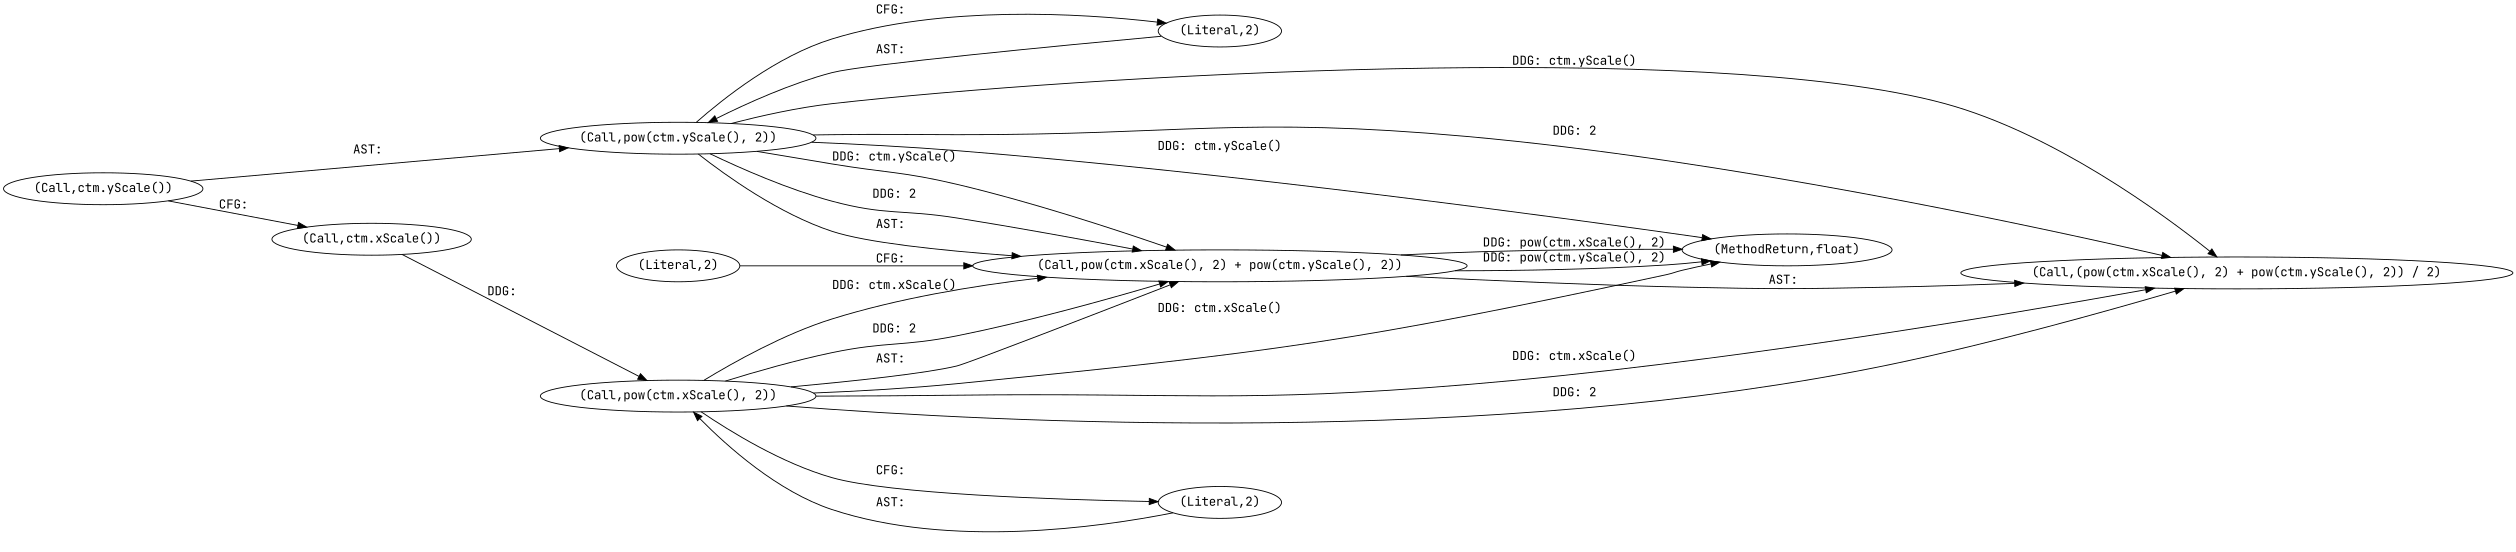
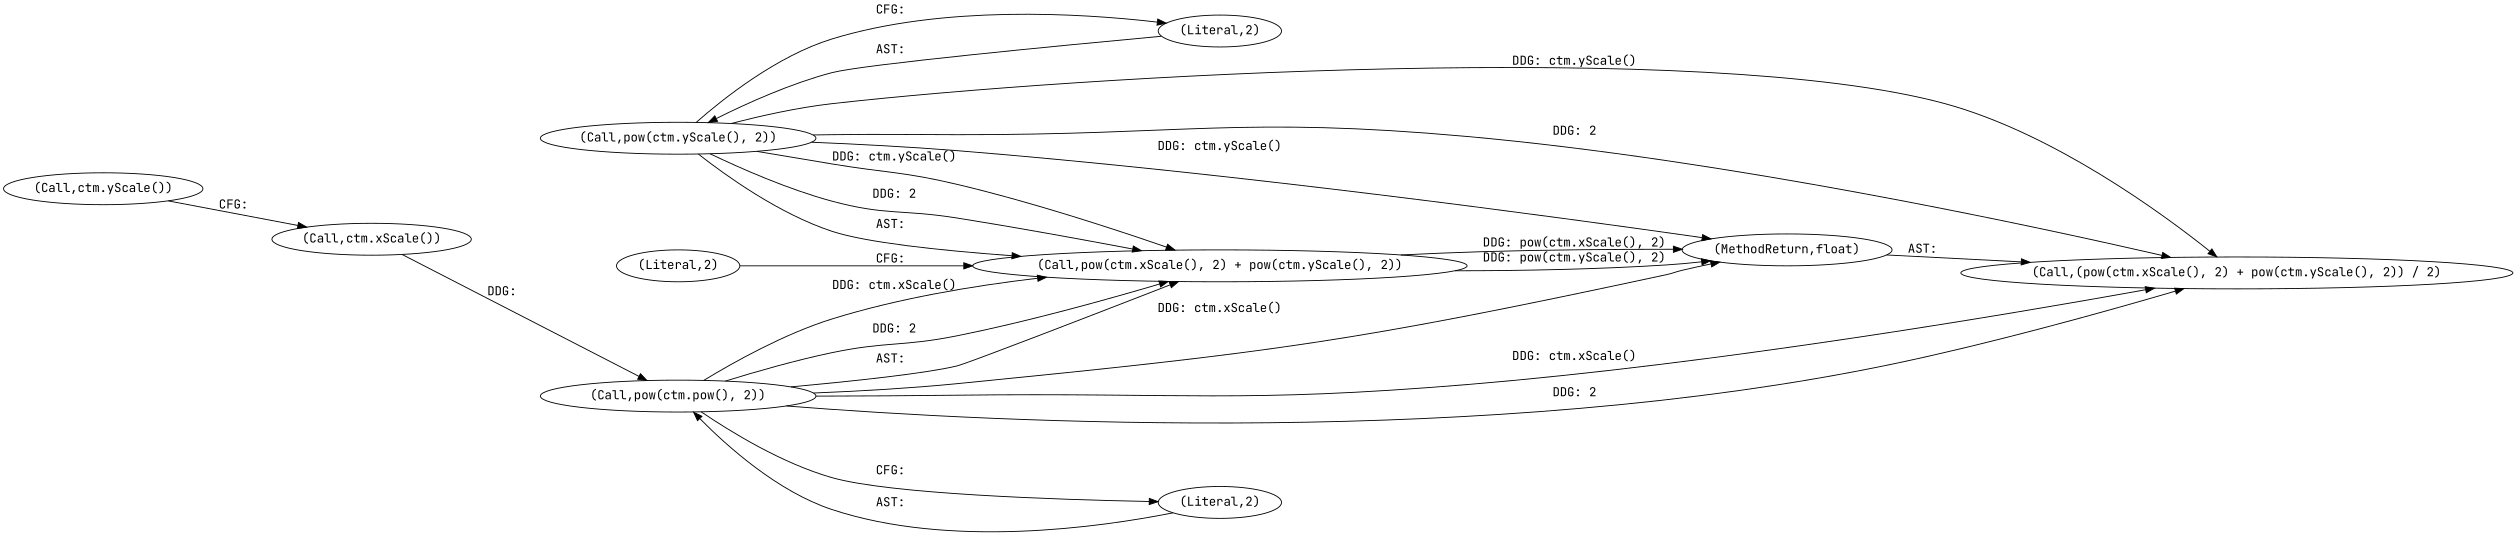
edge "(Call,ctm.yScale())" -> "(Call,pow(ctm.yScale(), 2))": removed, label "AST:"
edge "(Call,pow(ctm.xScale(), 2) + pow(ctm.yScale(), 2))" -> "(Call,(pow(ctm.xScale(), 2) + pow(ctm.yScale(), 2)) / 2)": now "(MethodReturn,float)" -> "(Call,(pow(ctm.xScale(), 2) + pow(ctm.yScale(), 2)) / 2)"
node "(Call,pow(ctm.xScale(), 2))": label "(Call,pow(ctm.xScale(), 2))" -> "(Call,pow(ctm.pow(), 2))"
